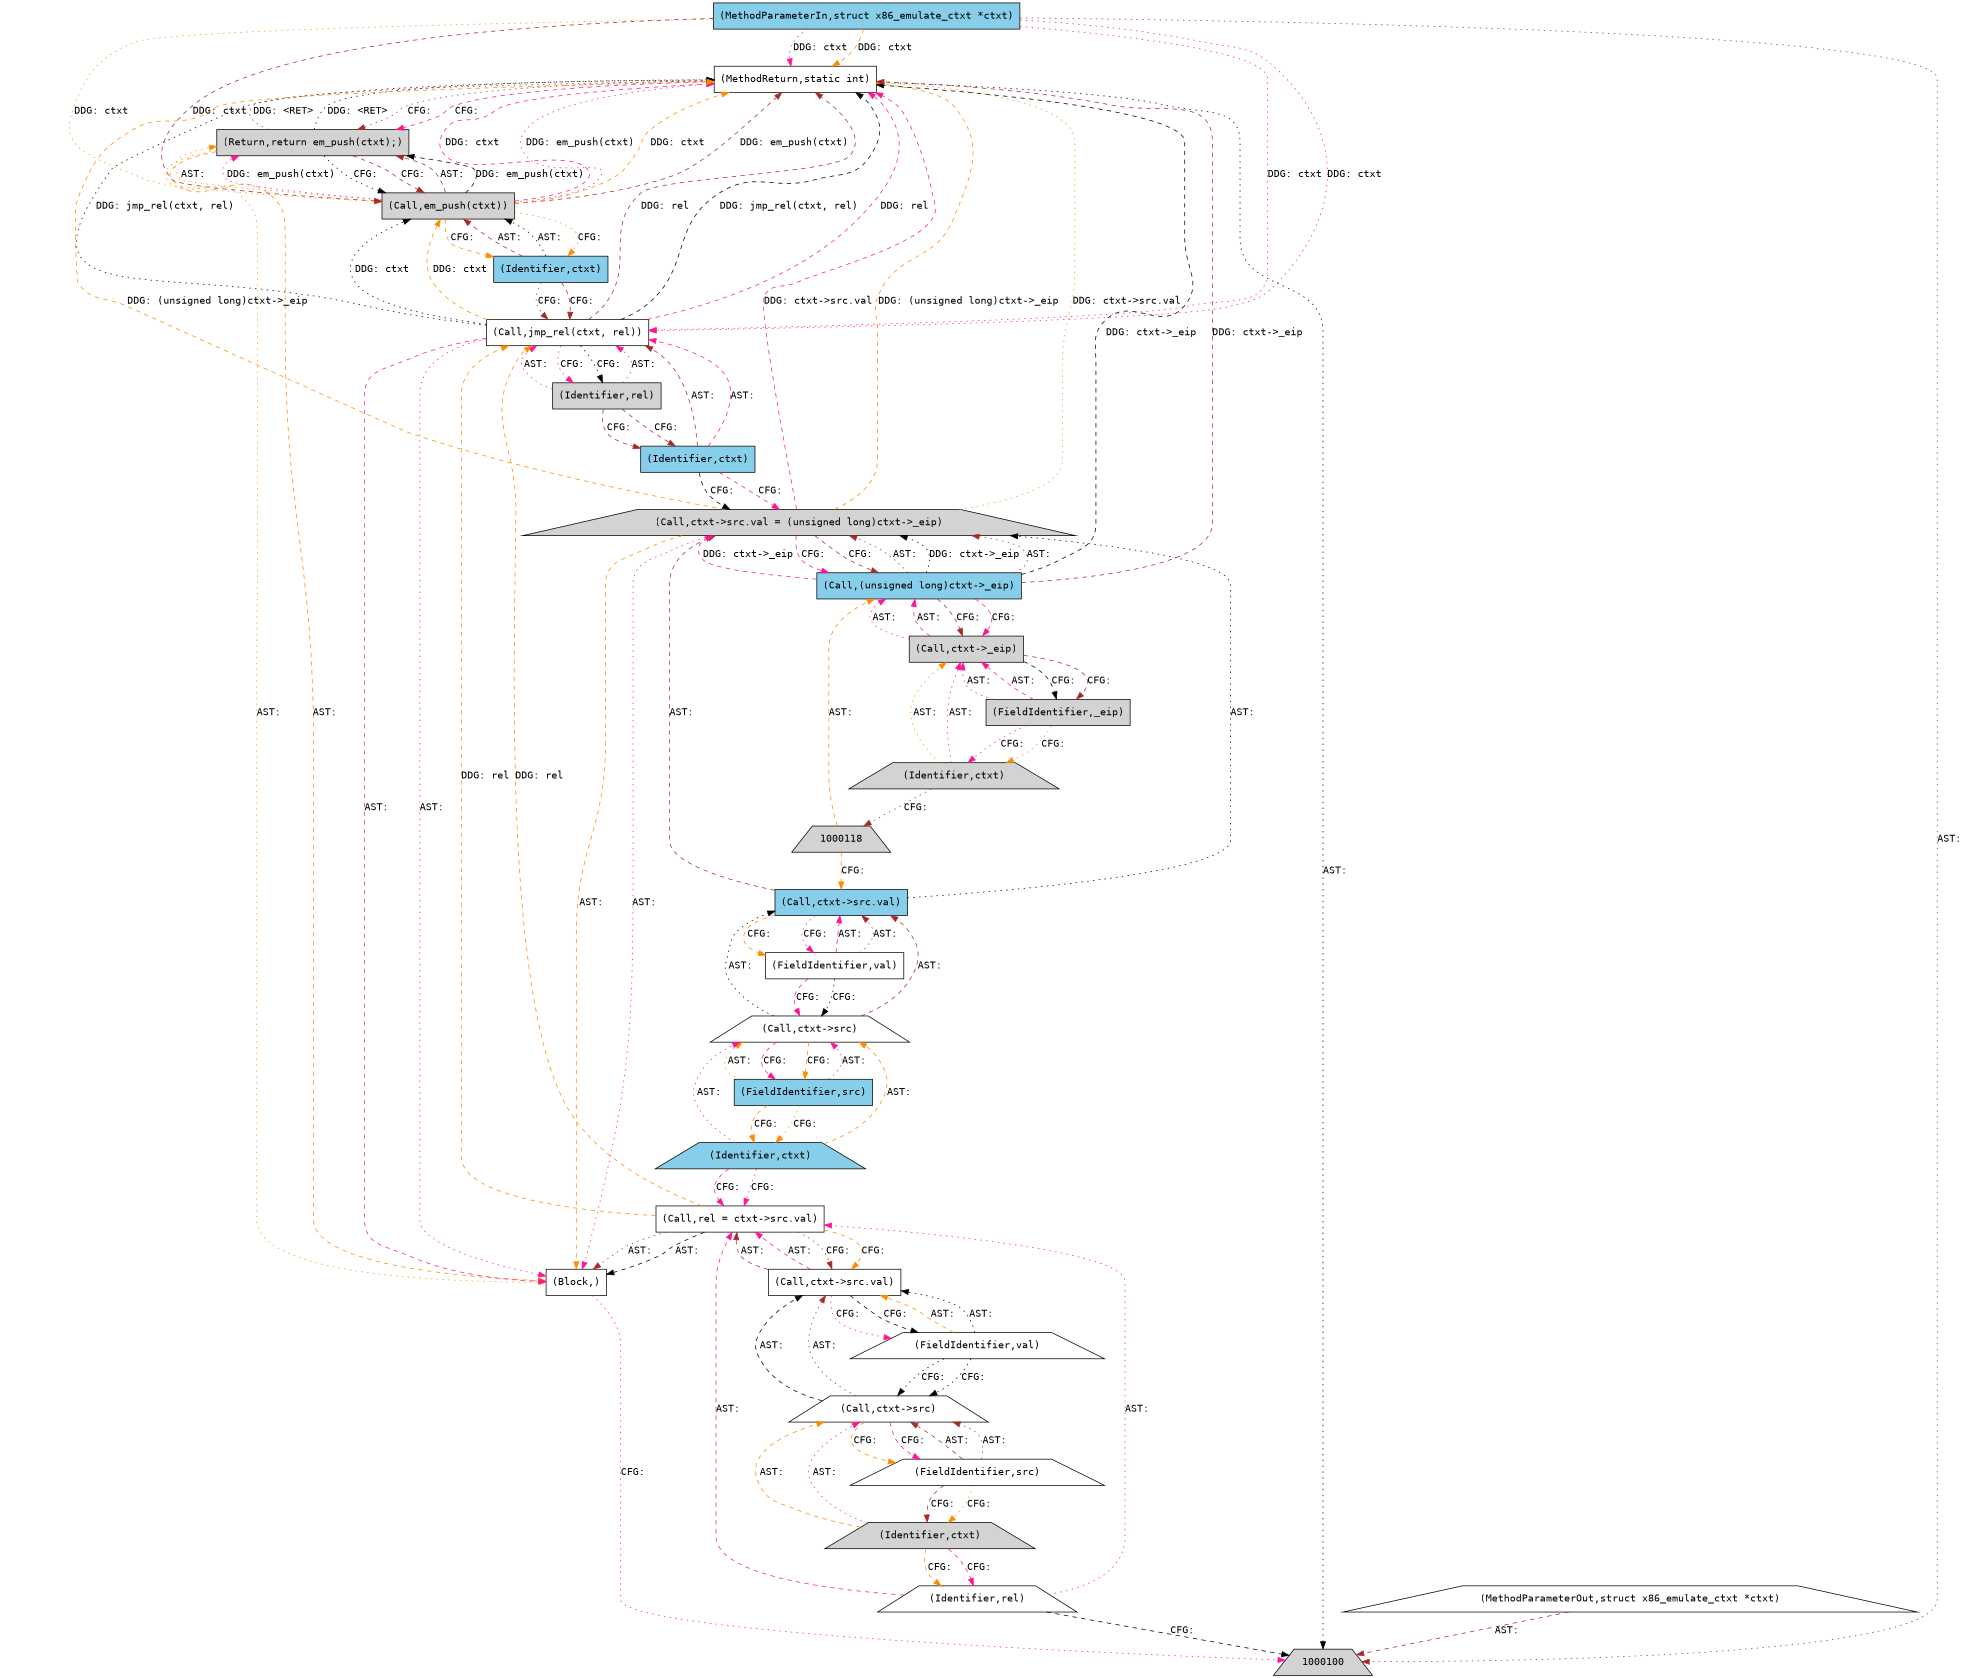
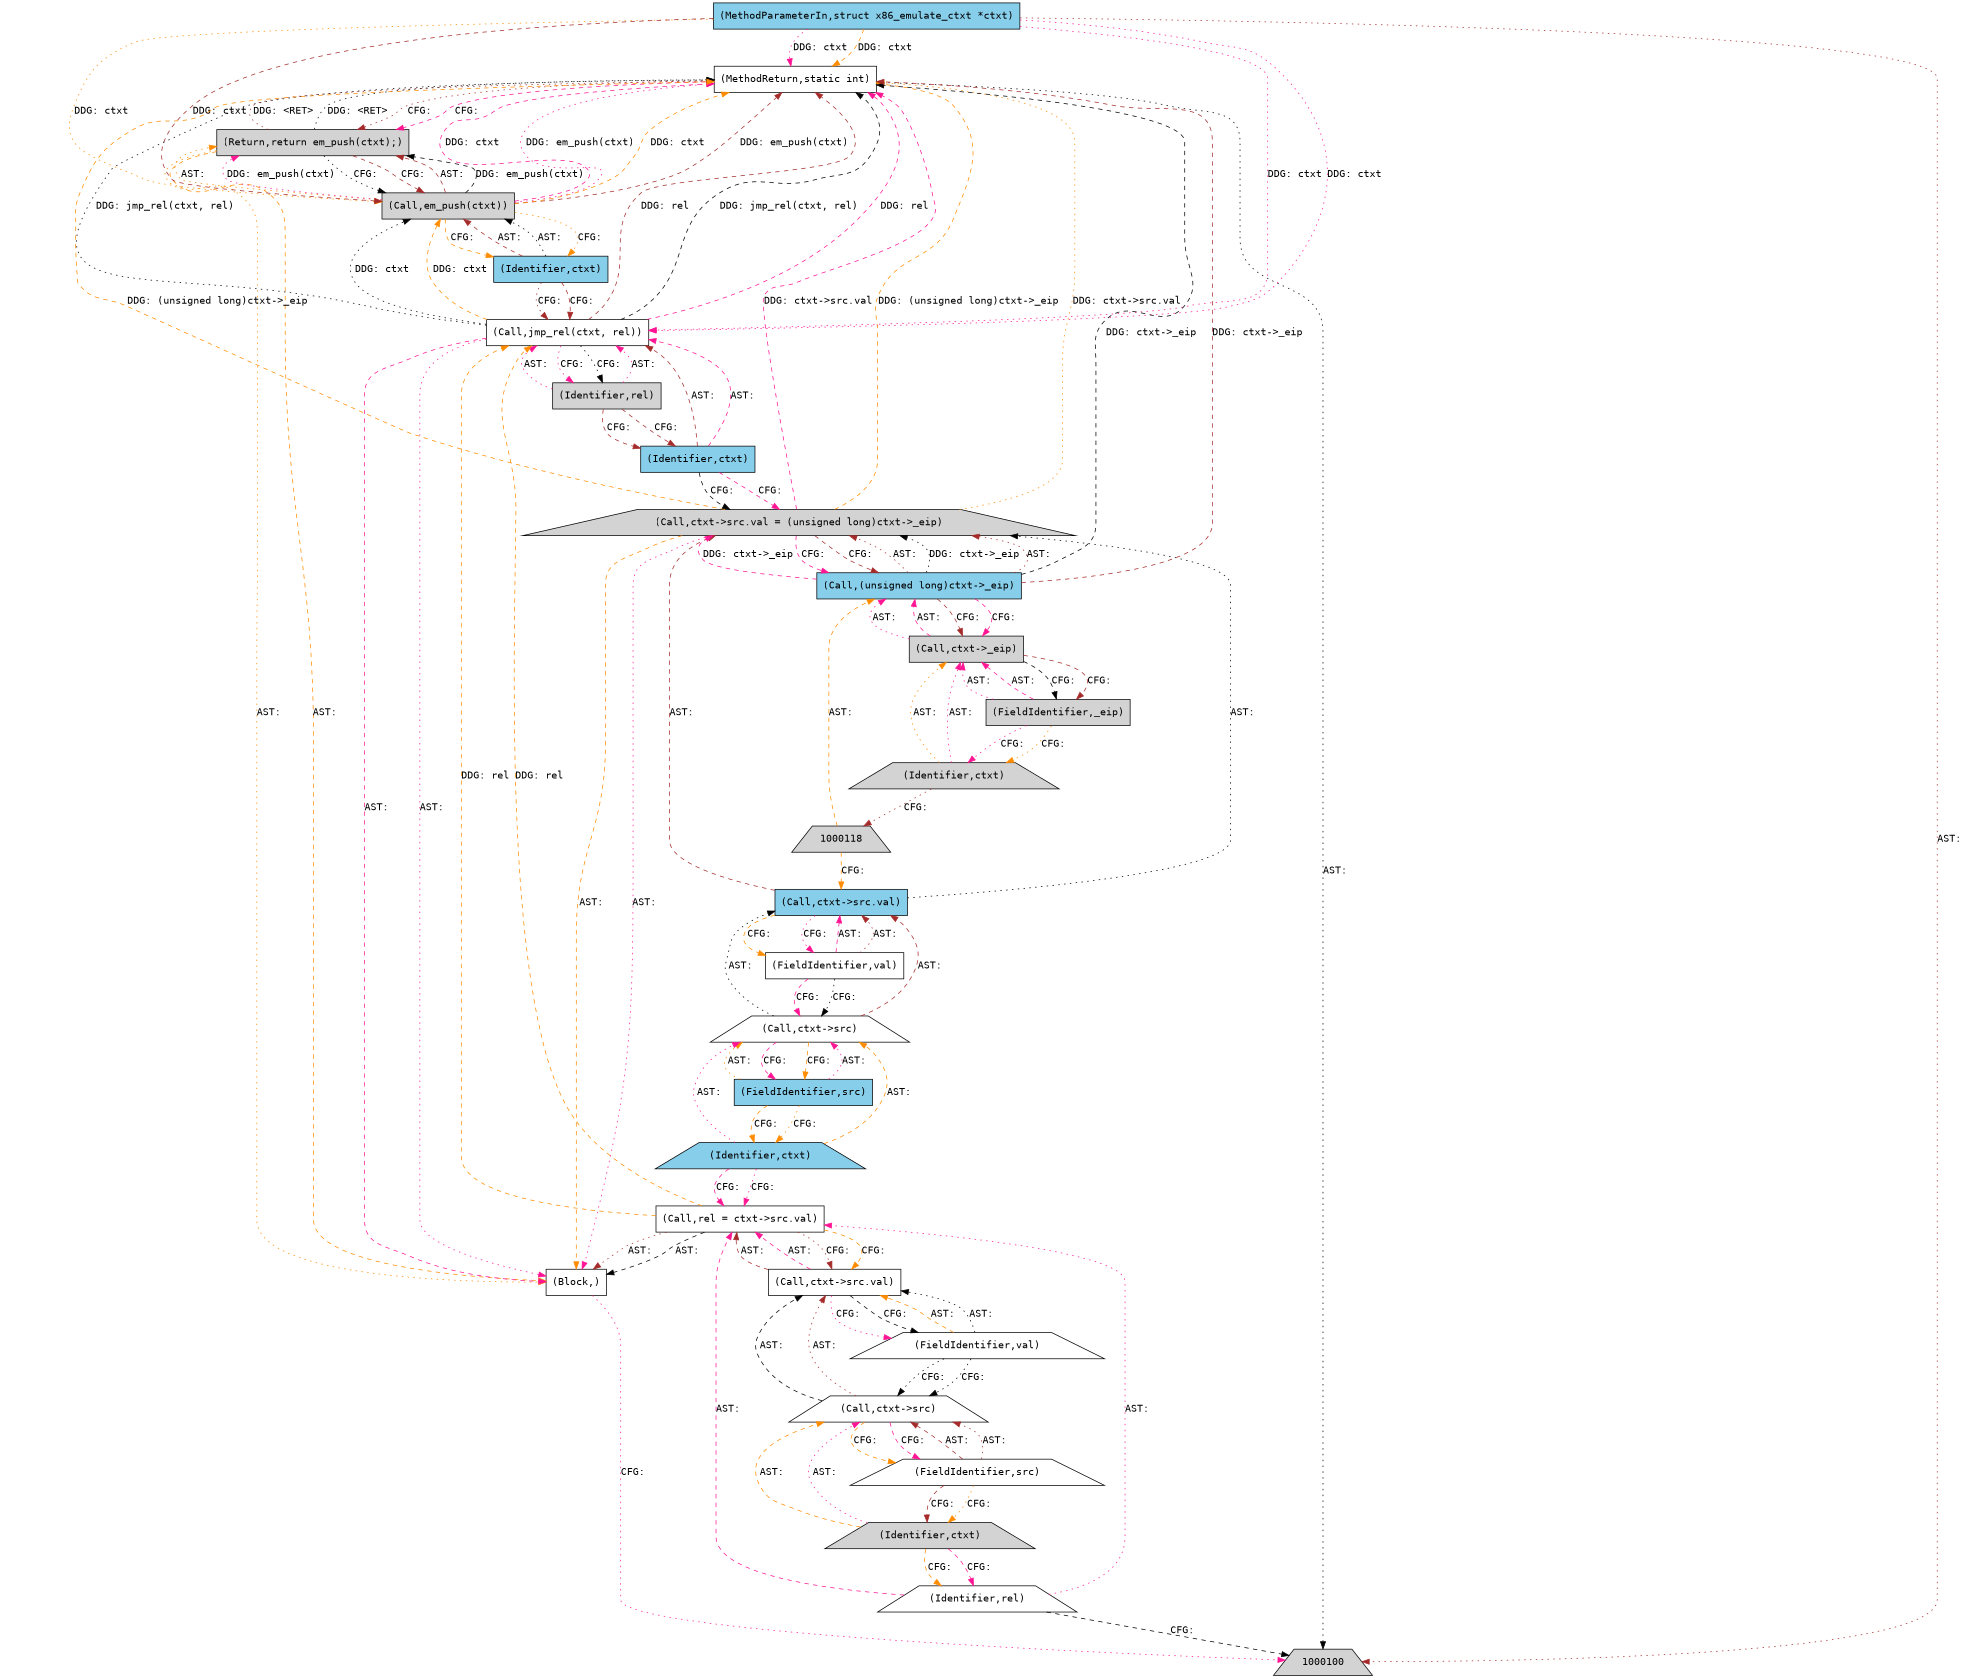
node "(MethodParameterOut,struct x86_emulate_ctxt *ctxt)": removed
